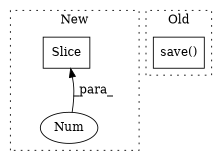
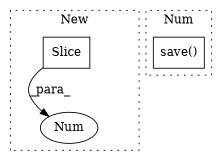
cluster "Old": label "Old" -> "Num"
edge "Num" -> "Slice": reversed
